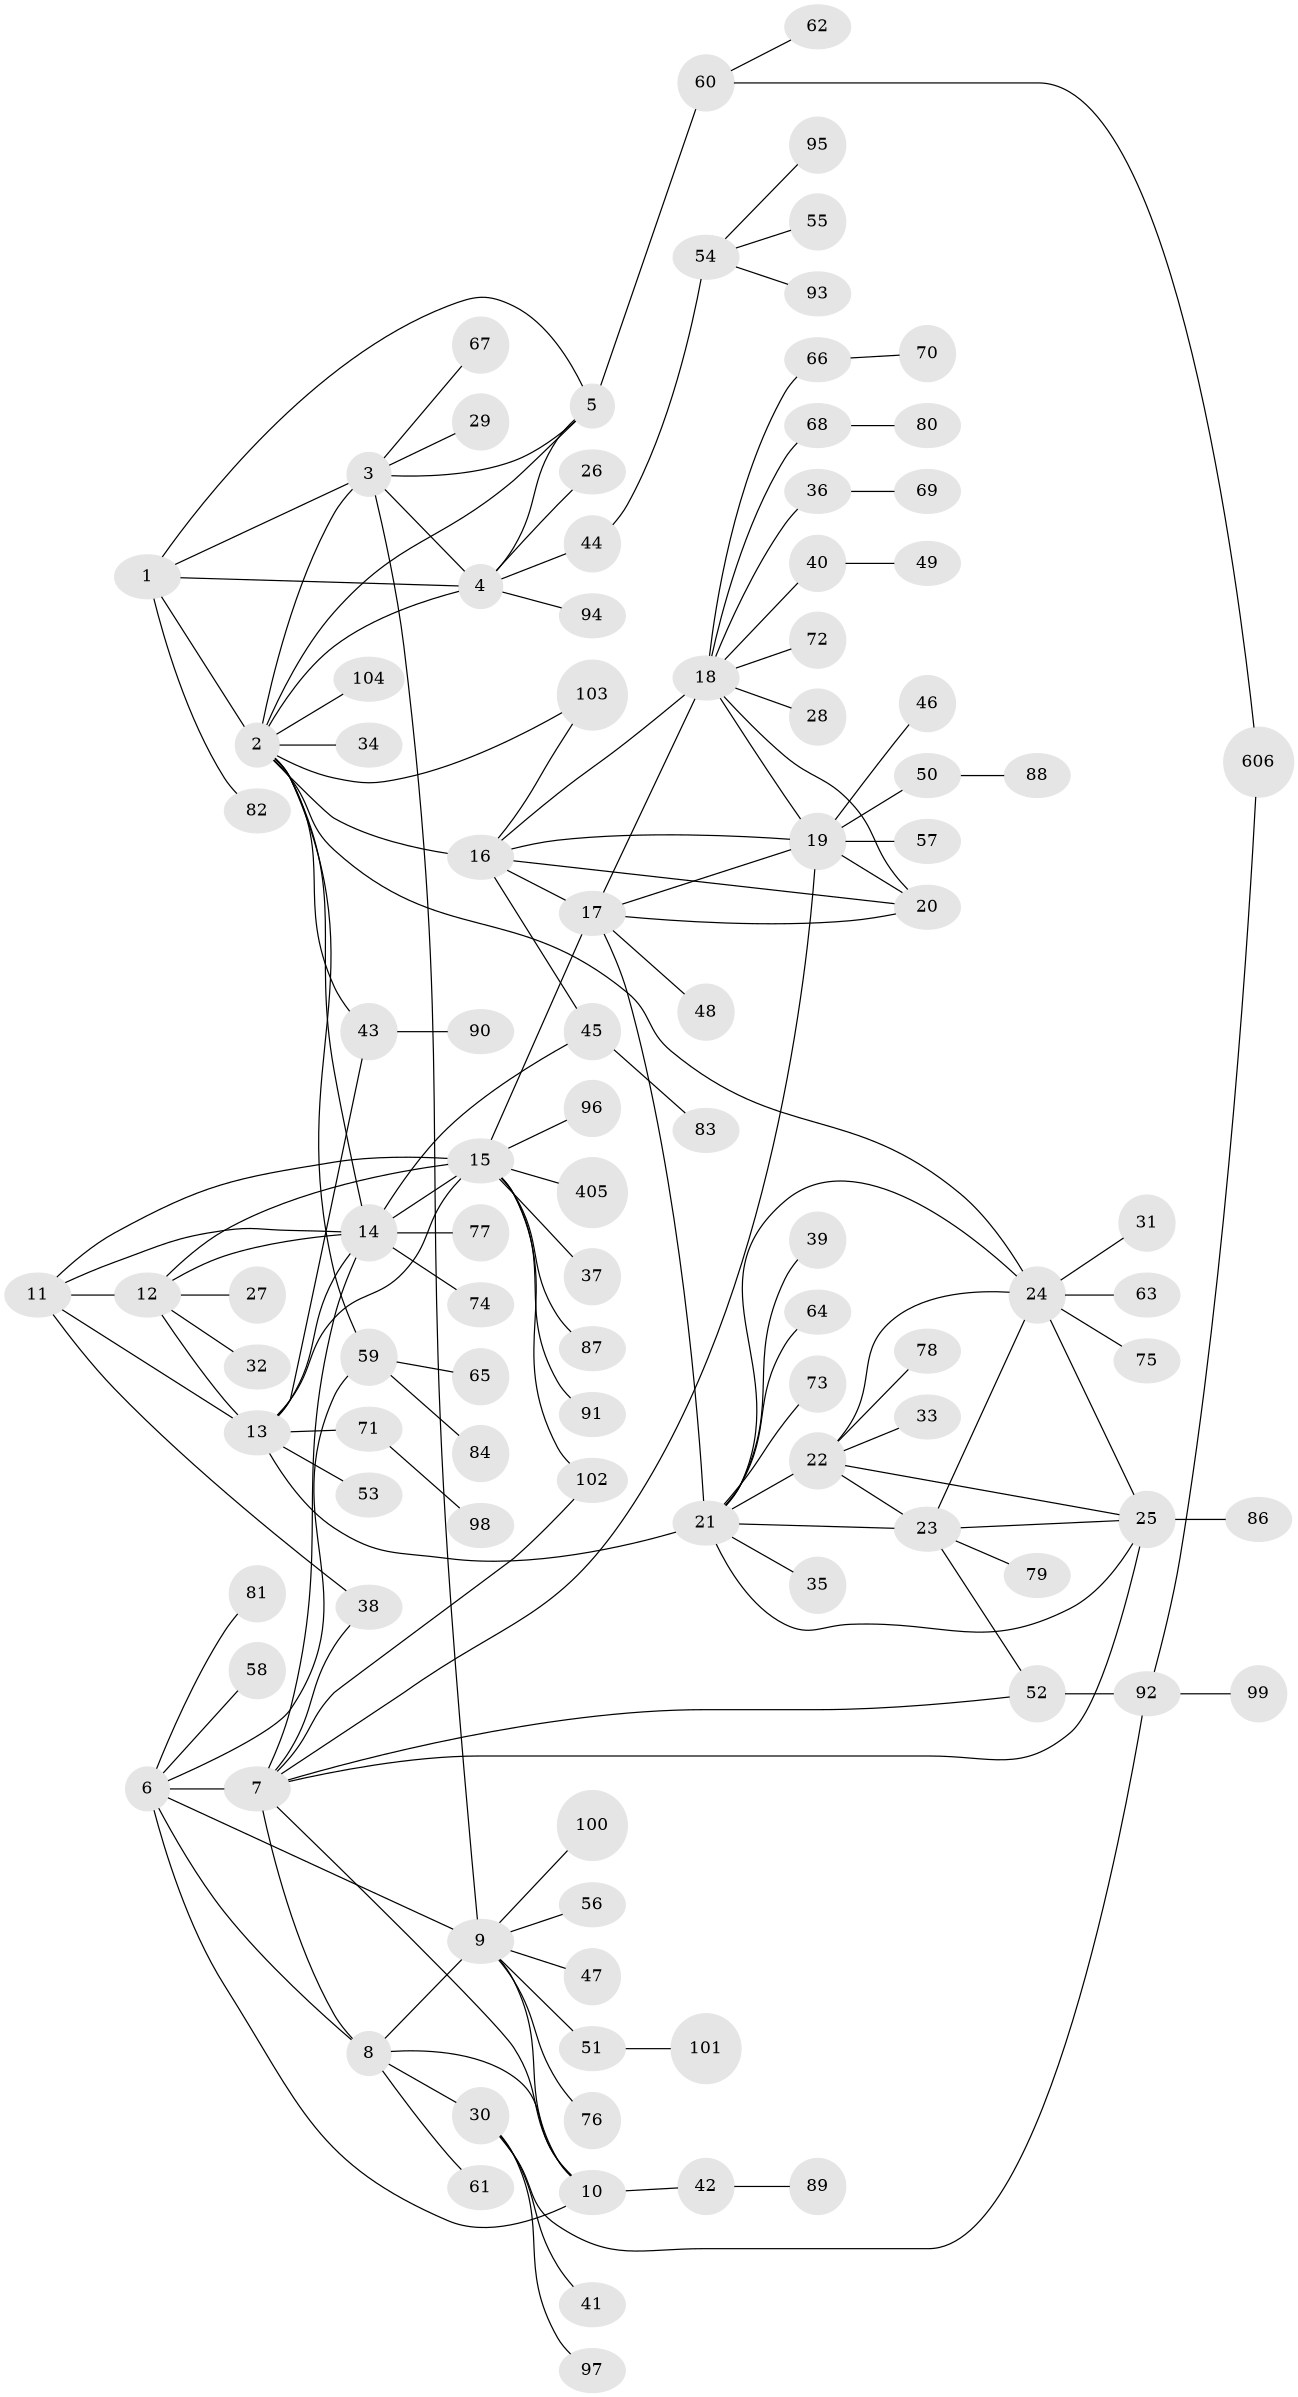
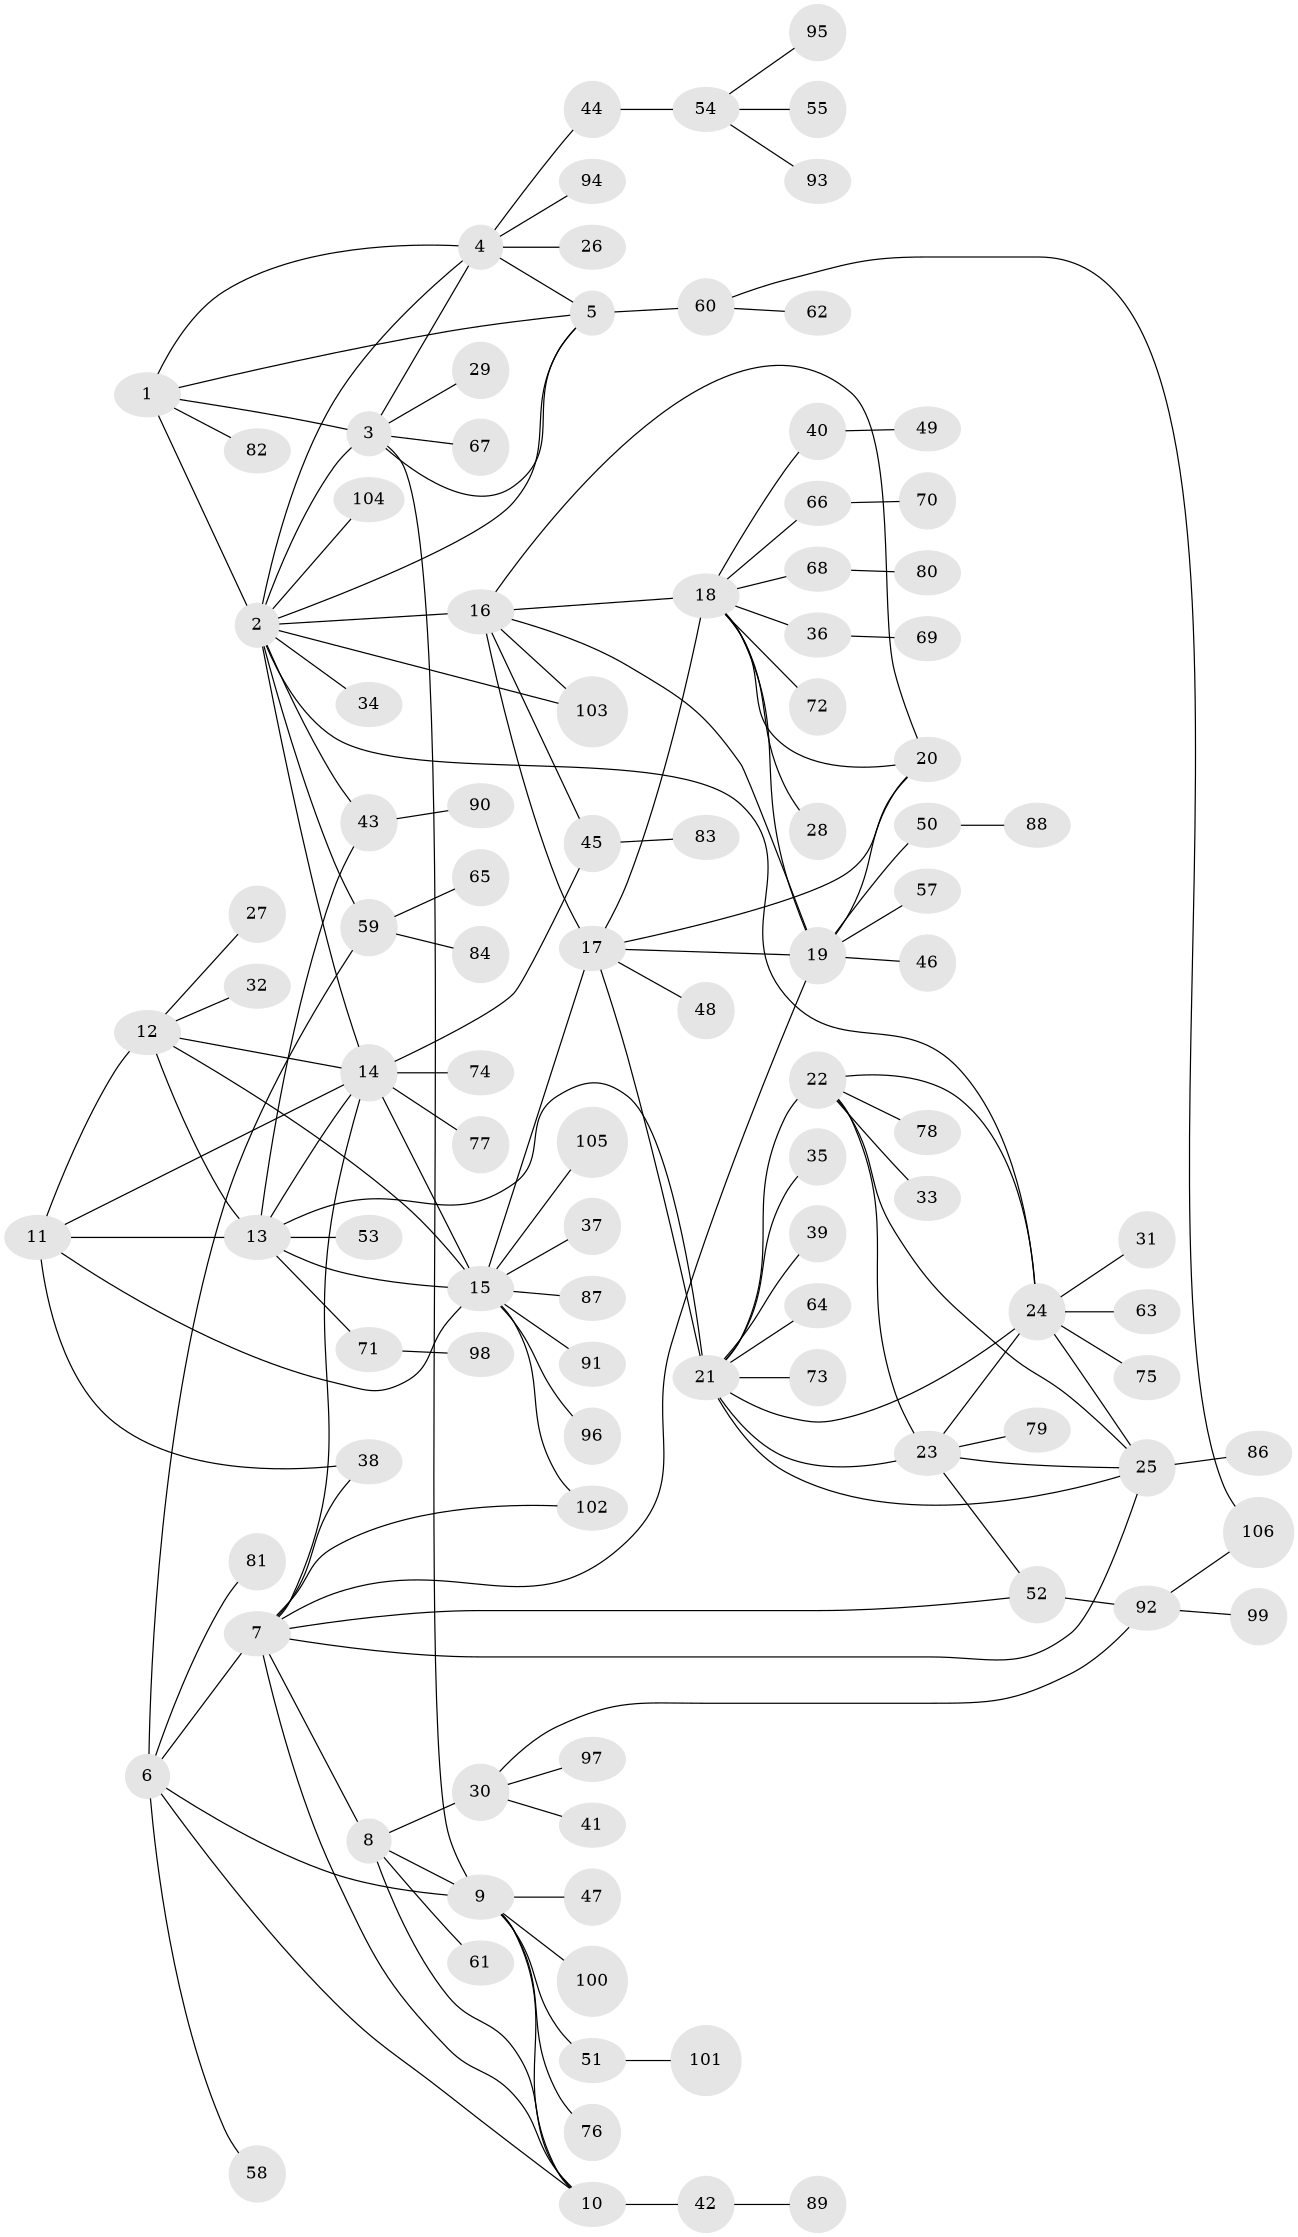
node "606": label "606" -> "106"
node "405": label "405" -> "105"
node "56": removed
edge "6" -- "8": removed
